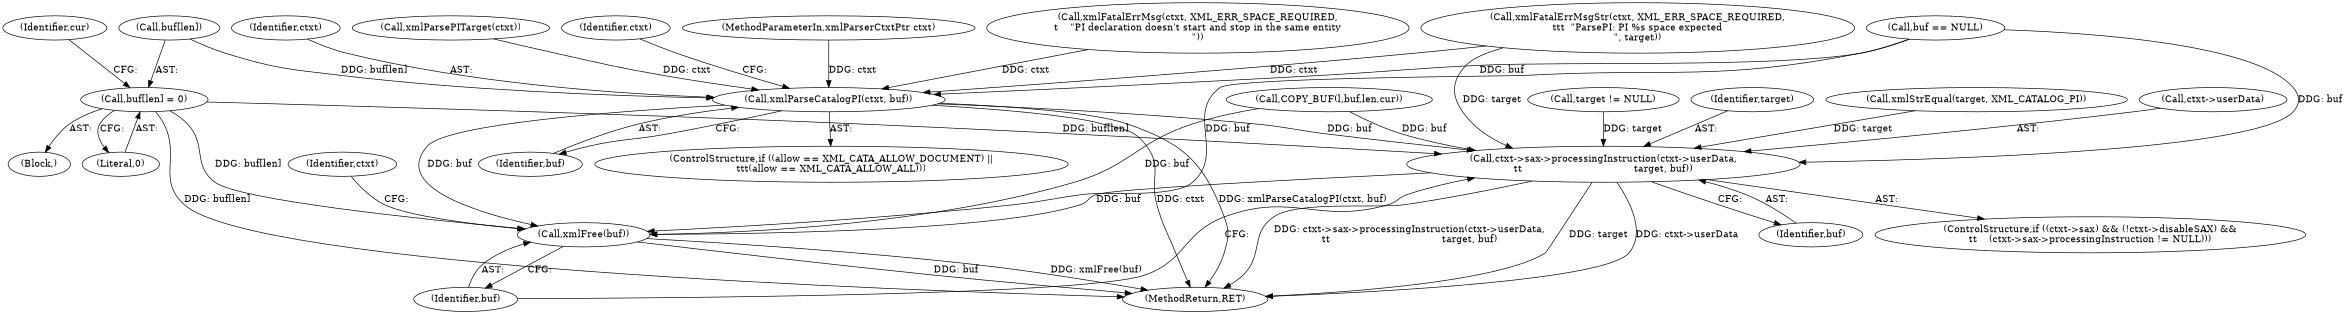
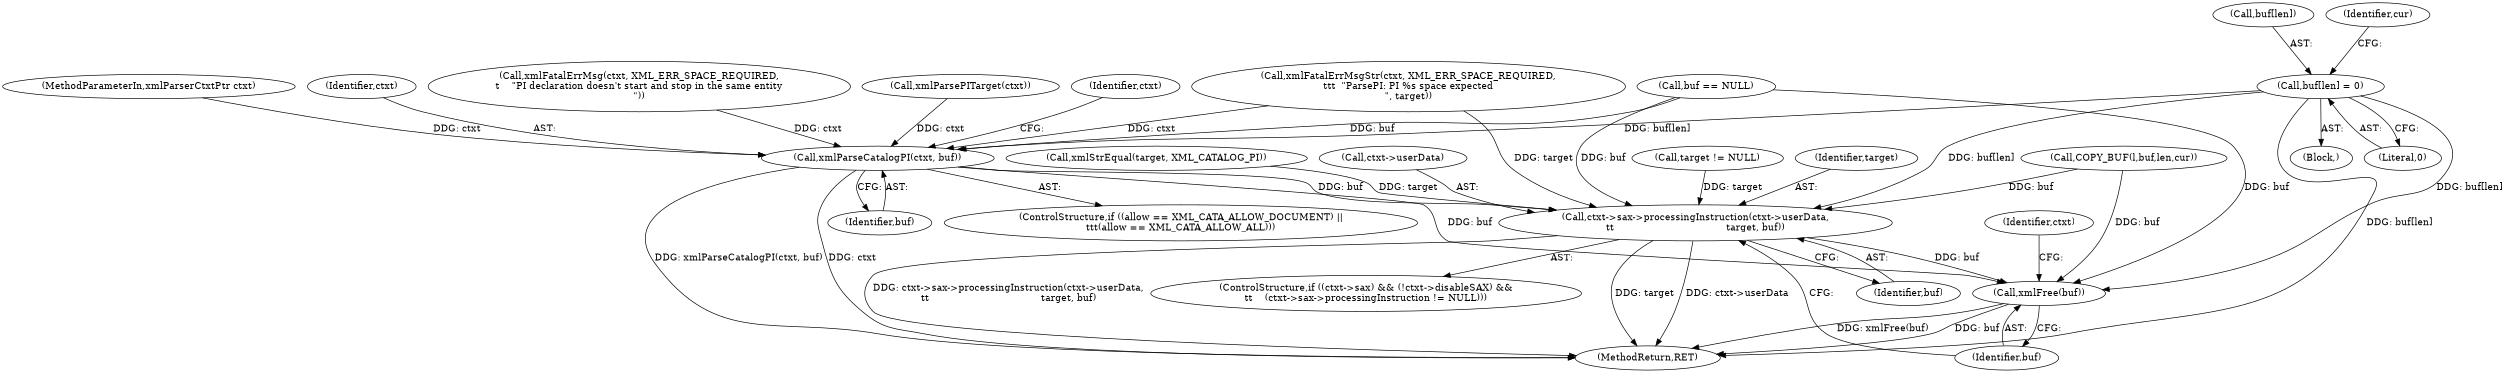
edge "(Call,buf[len])" -> "(Call,xmlParseCatalogPI(ctxt, buf))": now "(Call,buf[len] = 0)" -> "(Call,xmlParseCatalogPI(ctxt, buf))"
